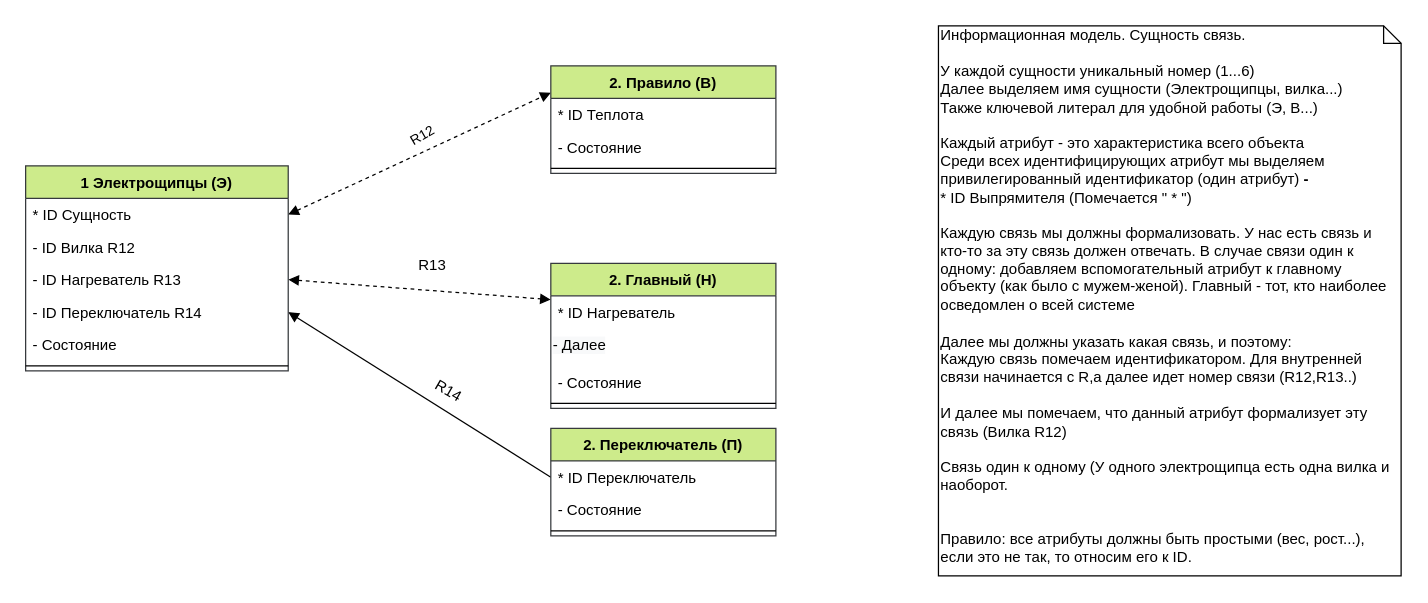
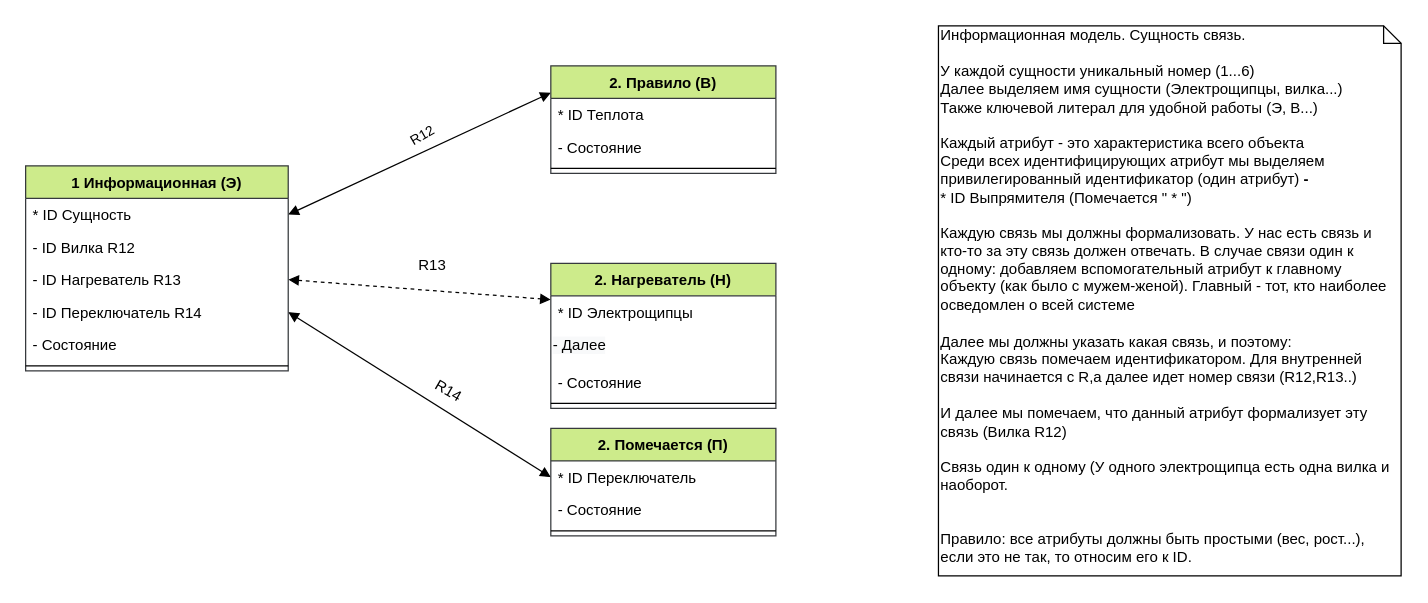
edge "2. Правило (В)" -- "* ID Сущность": style dashed -> solid
node "1 Электрощипцы (Э)": label "1 Электрощипцы (Э)" -> "1 Информационная (Э)"
node "2. Главный (Н)": label "2. Главный (Н)" -> "2. Нагреватель (Н)"
node "* ID Нагреватель": label "* ID Нагреватель" -> "* ID Электрощипцы"
node "2. Переключатель (П)": label "2. Переключатель (П)" -> "2. Помечается (П)"
edge "* ID Переключатель" -> "- ID Переключатель R14": arrowhead none -> block
